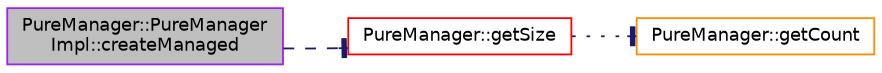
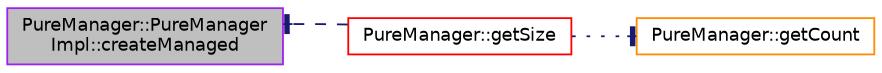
edge "PureManager::PureManager Impl::createManaged" -> "PureManager::getSize": reversed
